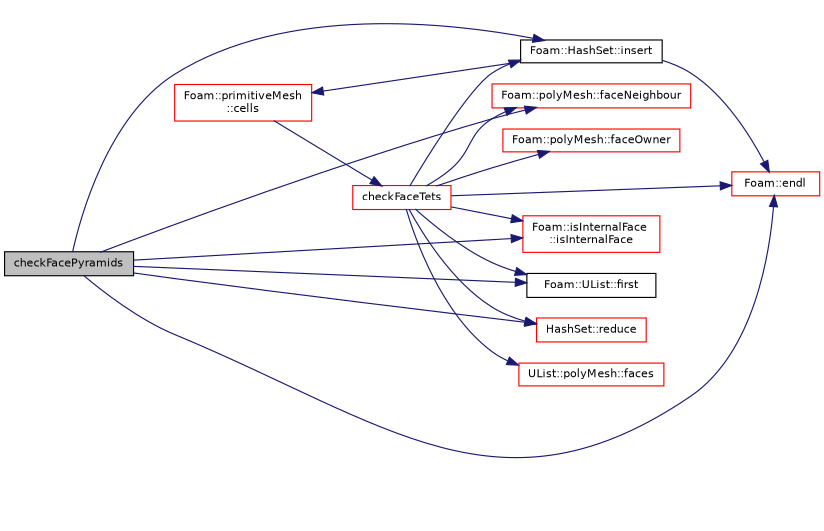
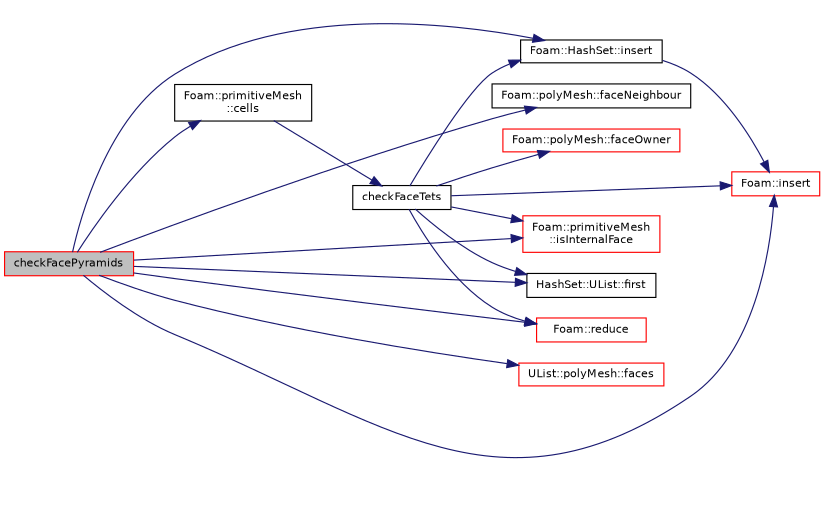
edge "Foam::HashSet::insert" -> "Foam::primitiveMesh ::cells": now "checkFacePyramids" -> "Foam::primitiveMesh ::cells"
node "Foam::polyMesh::faceNeighbour": color red -> black
node "Foam::primitiveMesh ::cells": color red -> black
edge "checkFaceTets" -> "Foam::polyMesh::faceNeighbour": removed
node "Foam::endl": label "Foam::endl" -> "Foam::insert"
node "checkFaceTets": color red -> black
node "Foam::isInternalFace ::isInternalFace": label "Foam::isInternalFace ::isInternalFace" -> "Foam::primitiveMesh ::isInternalFace"
node "checkFacePyramids": color black -> red
node "Foam::UList::first": label "Foam::UList::first" -> "HashSet::UList::first"
edge "checkFaceTets" -> "UList::polyMesh::faces": now "checkFacePyramids" -> "UList::polyMesh::faces"
node "HashSet::reduce": label "HashSet::reduce" -> "Foam::reduce"
